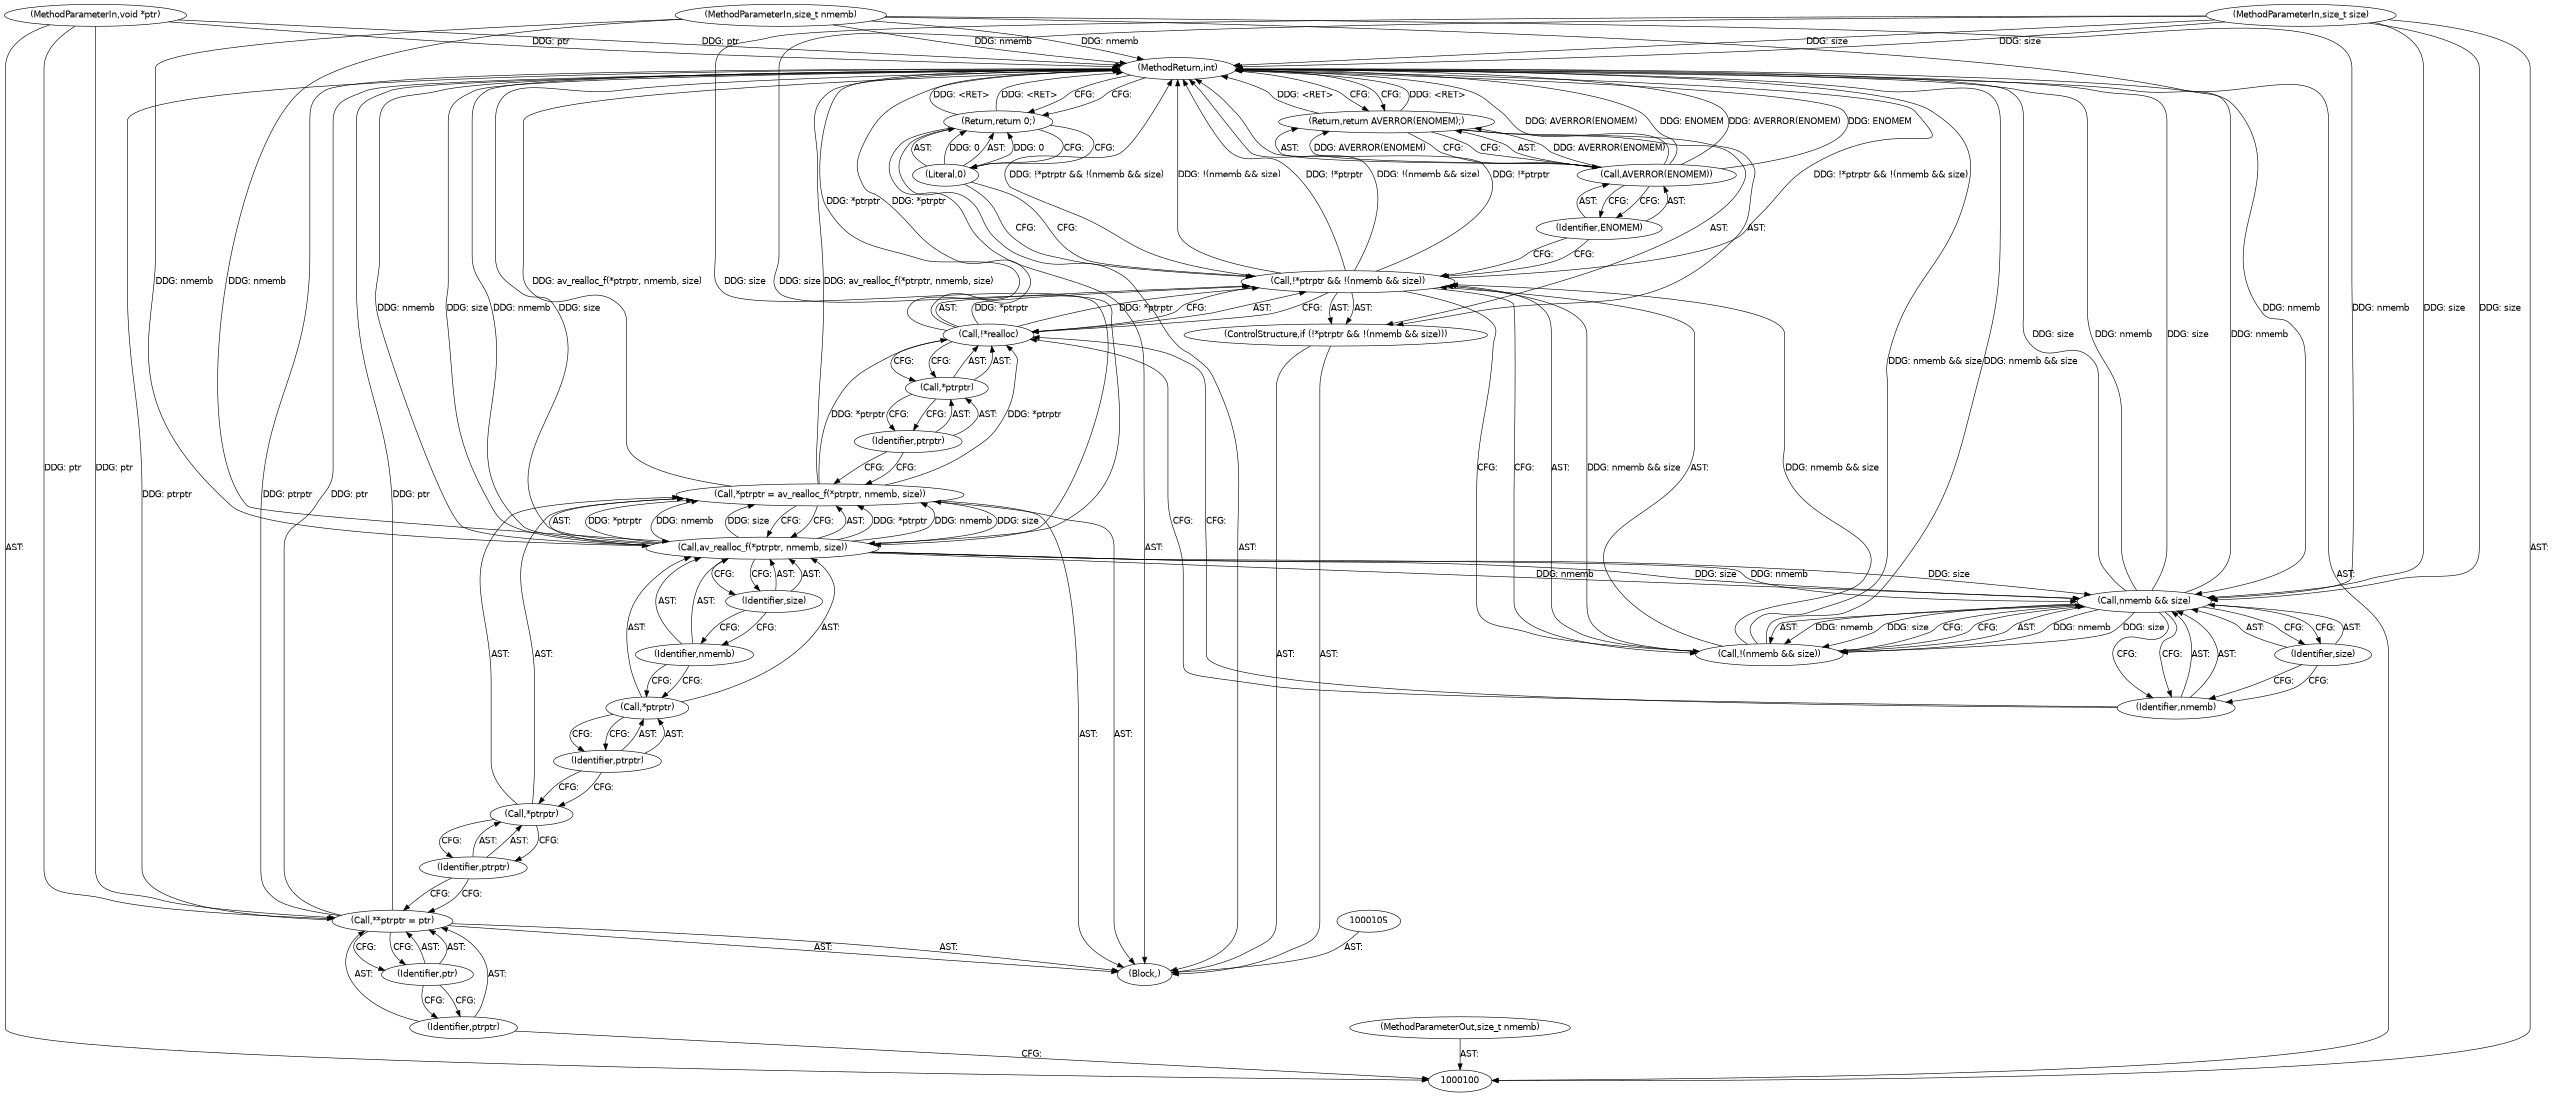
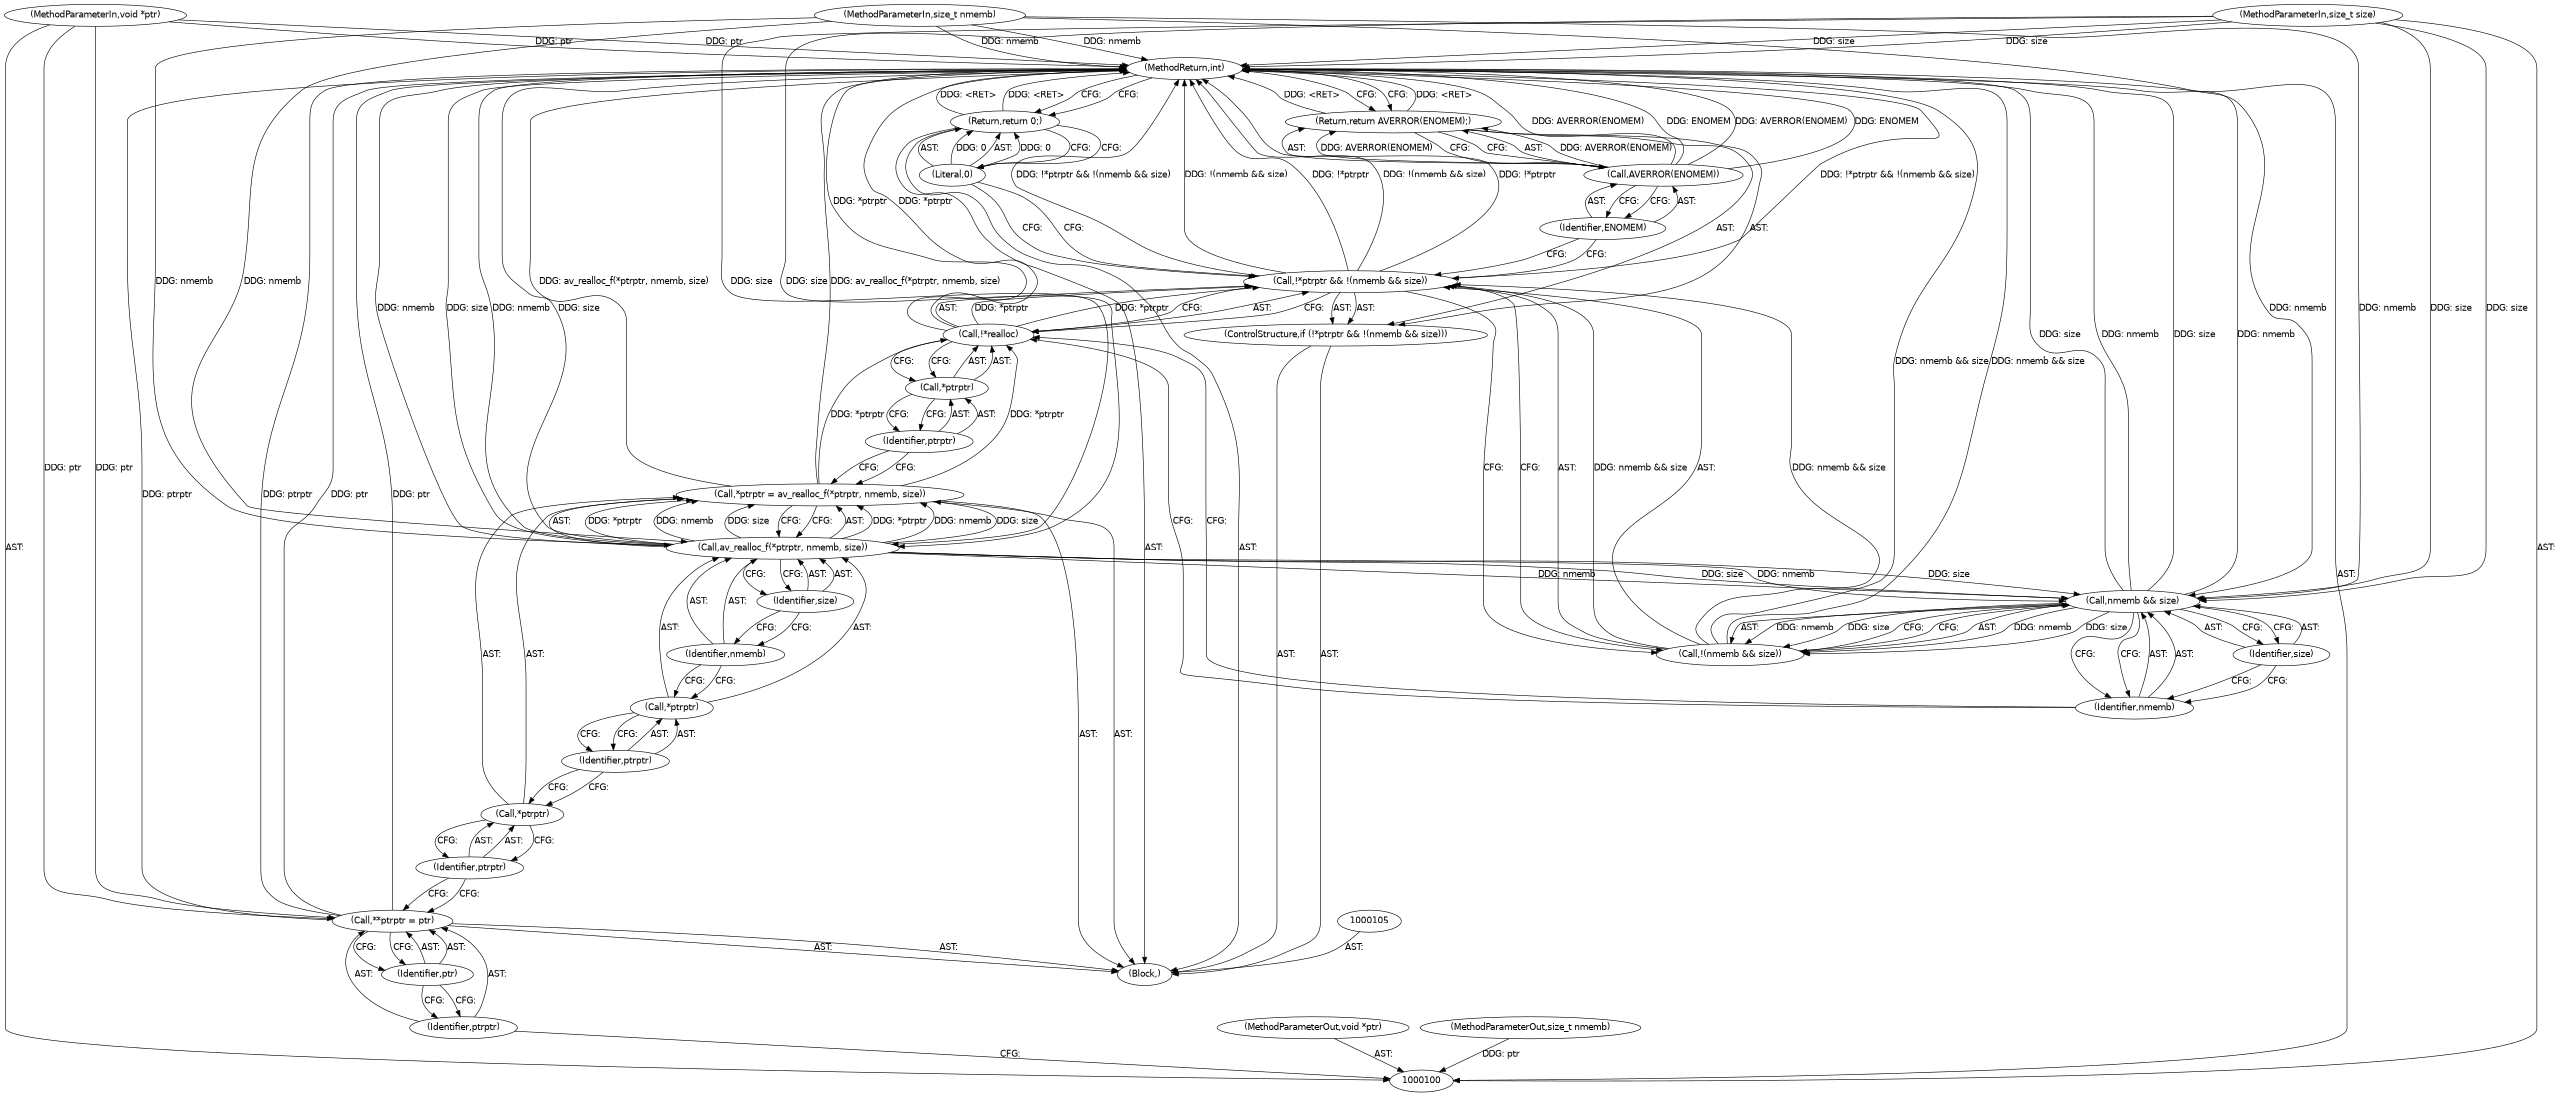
node "(MethodParameterOut,void *ptr)": added
edge "(MethodParameterOut,size_t nmemb)" -> "1000100": label "AST: " -> "DDG: ptr"
